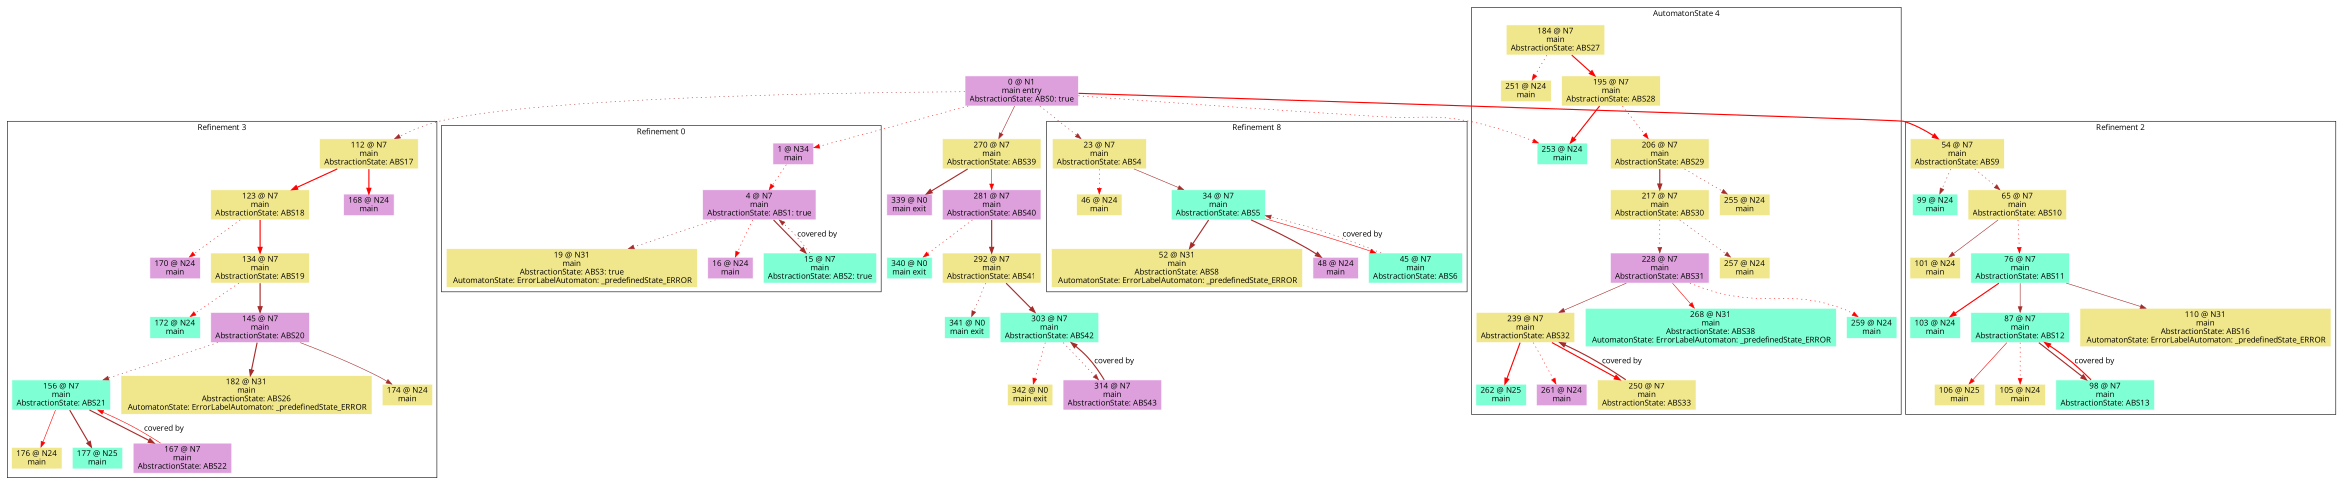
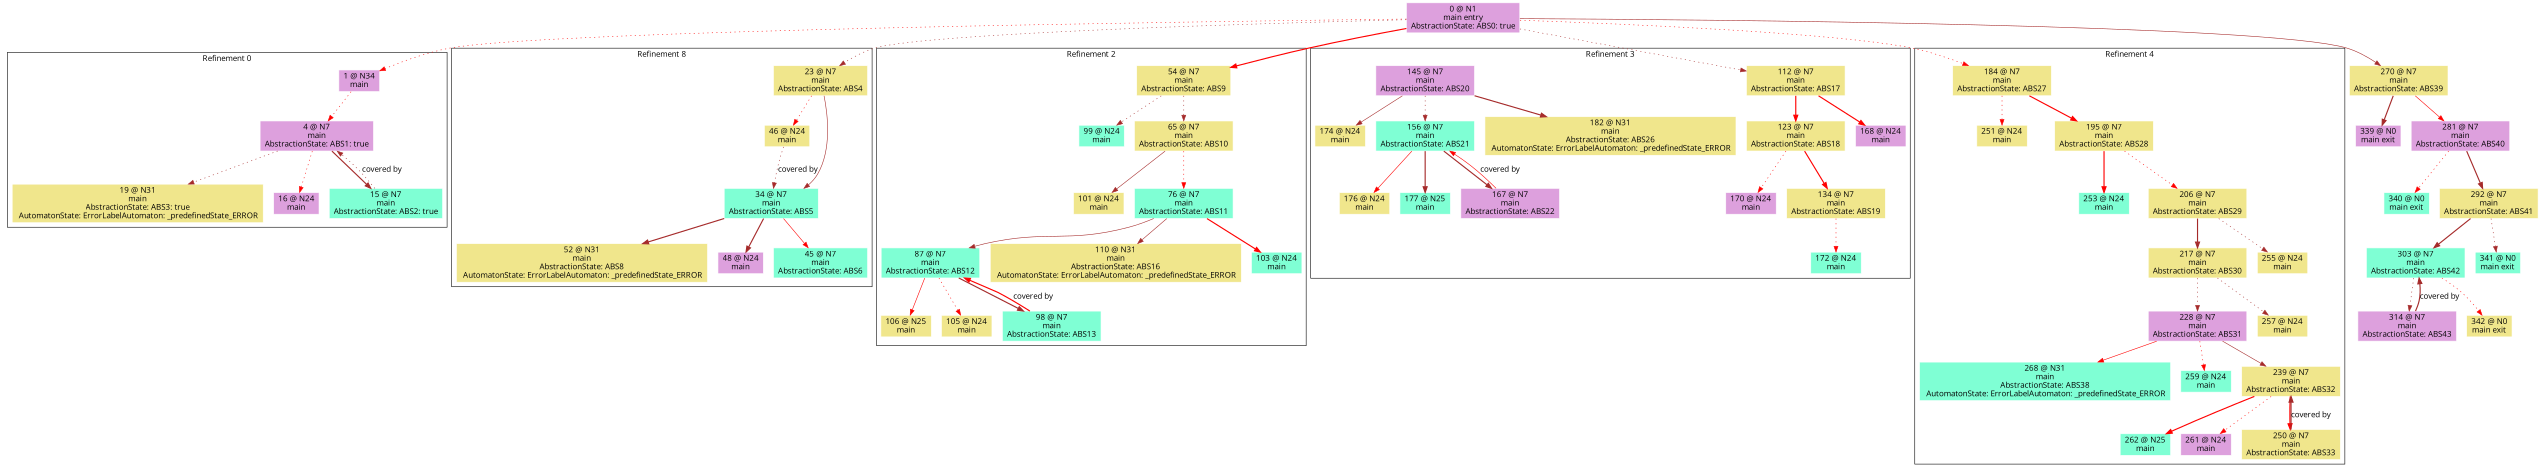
cluster "AutomatonState 4": label "AutomatonState 4" -> "Refinement 4"
edge "0 @ N1 main entry AbstractionState: ABS0: true" -> "253 @ N24 main": now "0 @ N1 main entry AbstractionState: ABS0: true" -> "184 @ N7 main AbstractionState: ABS27"
edge "45 @ N7 main AbstractionState: ABS6" -> "34 @ N7 main AbstractionState: ABS5": now "46 @ N24 main" -> "34 @ N7 main AbstractionState: ABS5"
edge "134 @ N7 main AbstractionState: ABS19" -> "145 @ N7 main AbstractionState: ABS20": removed
